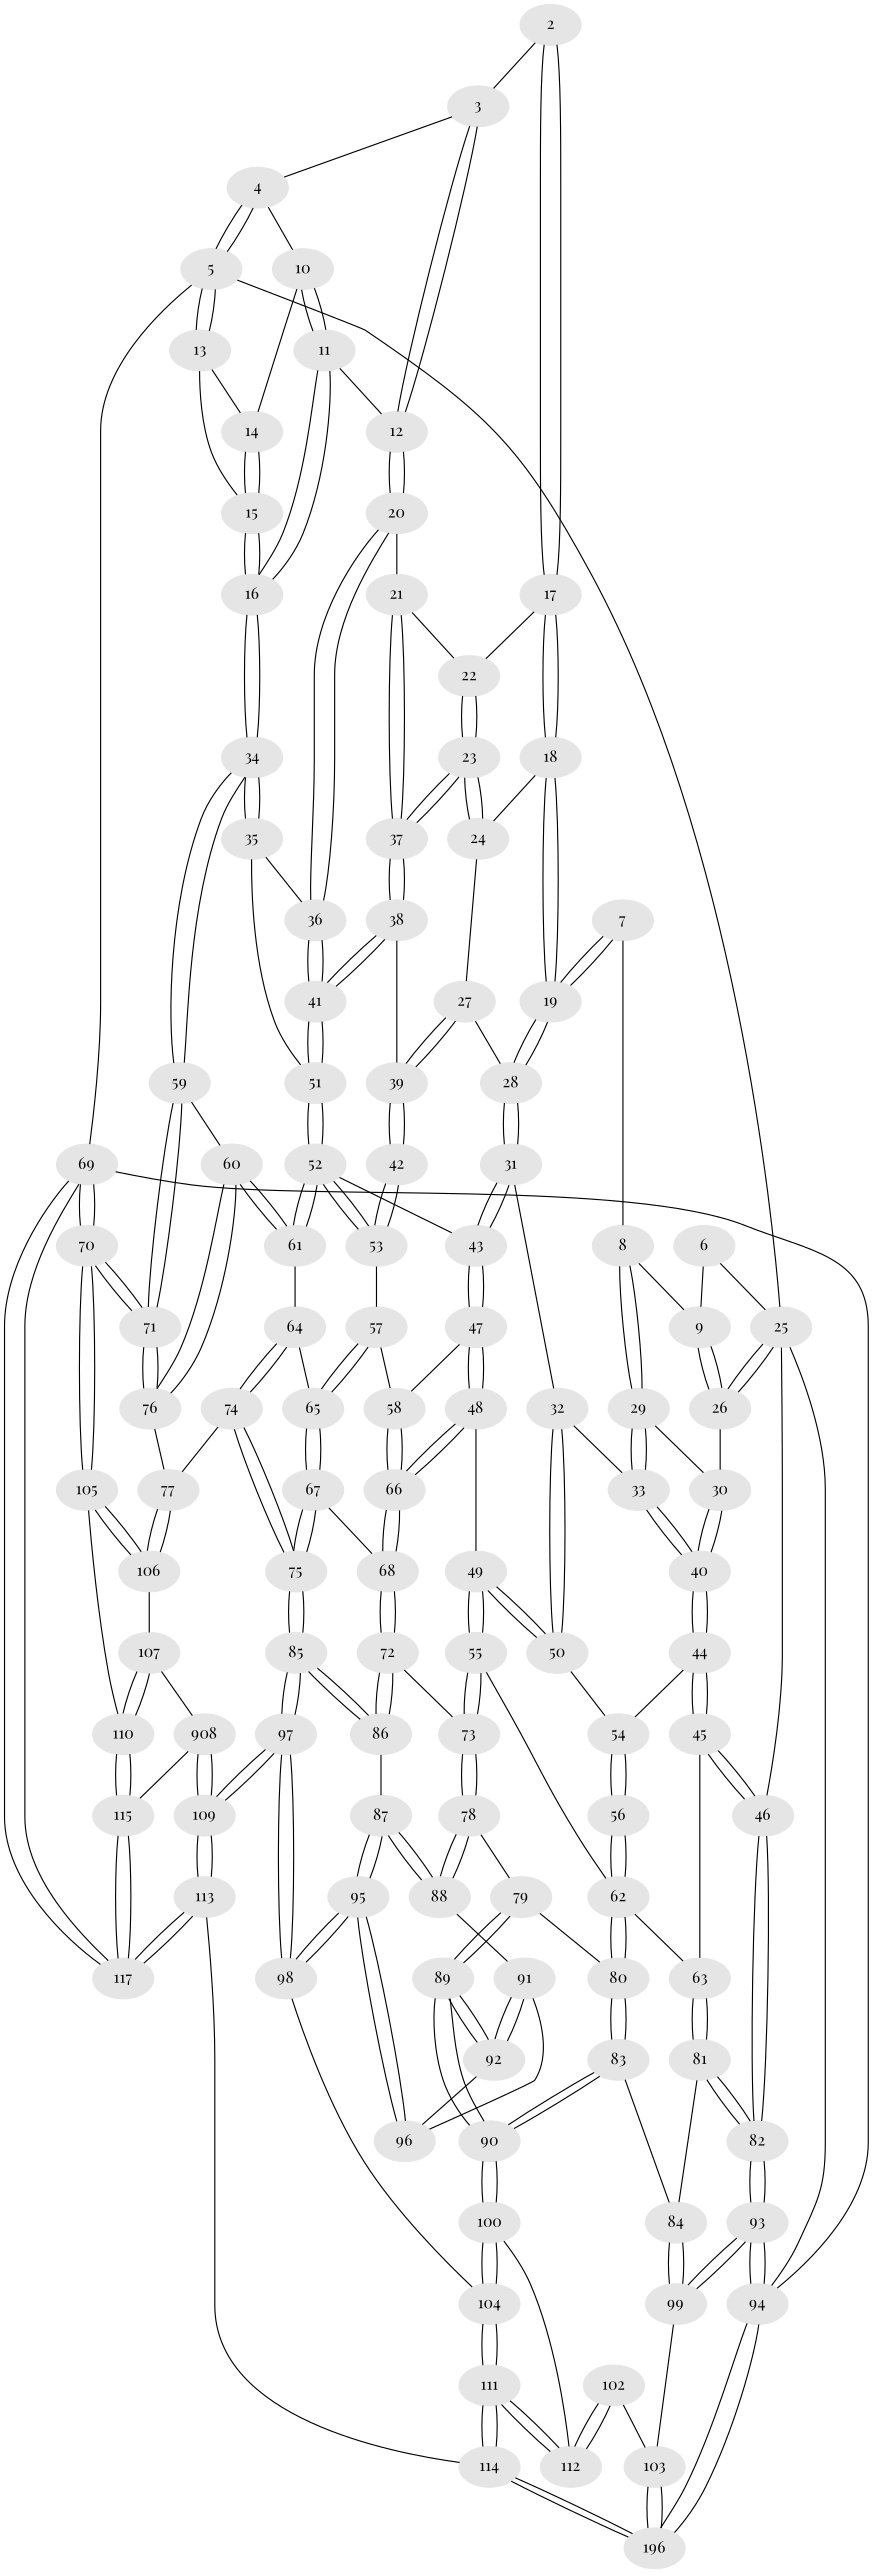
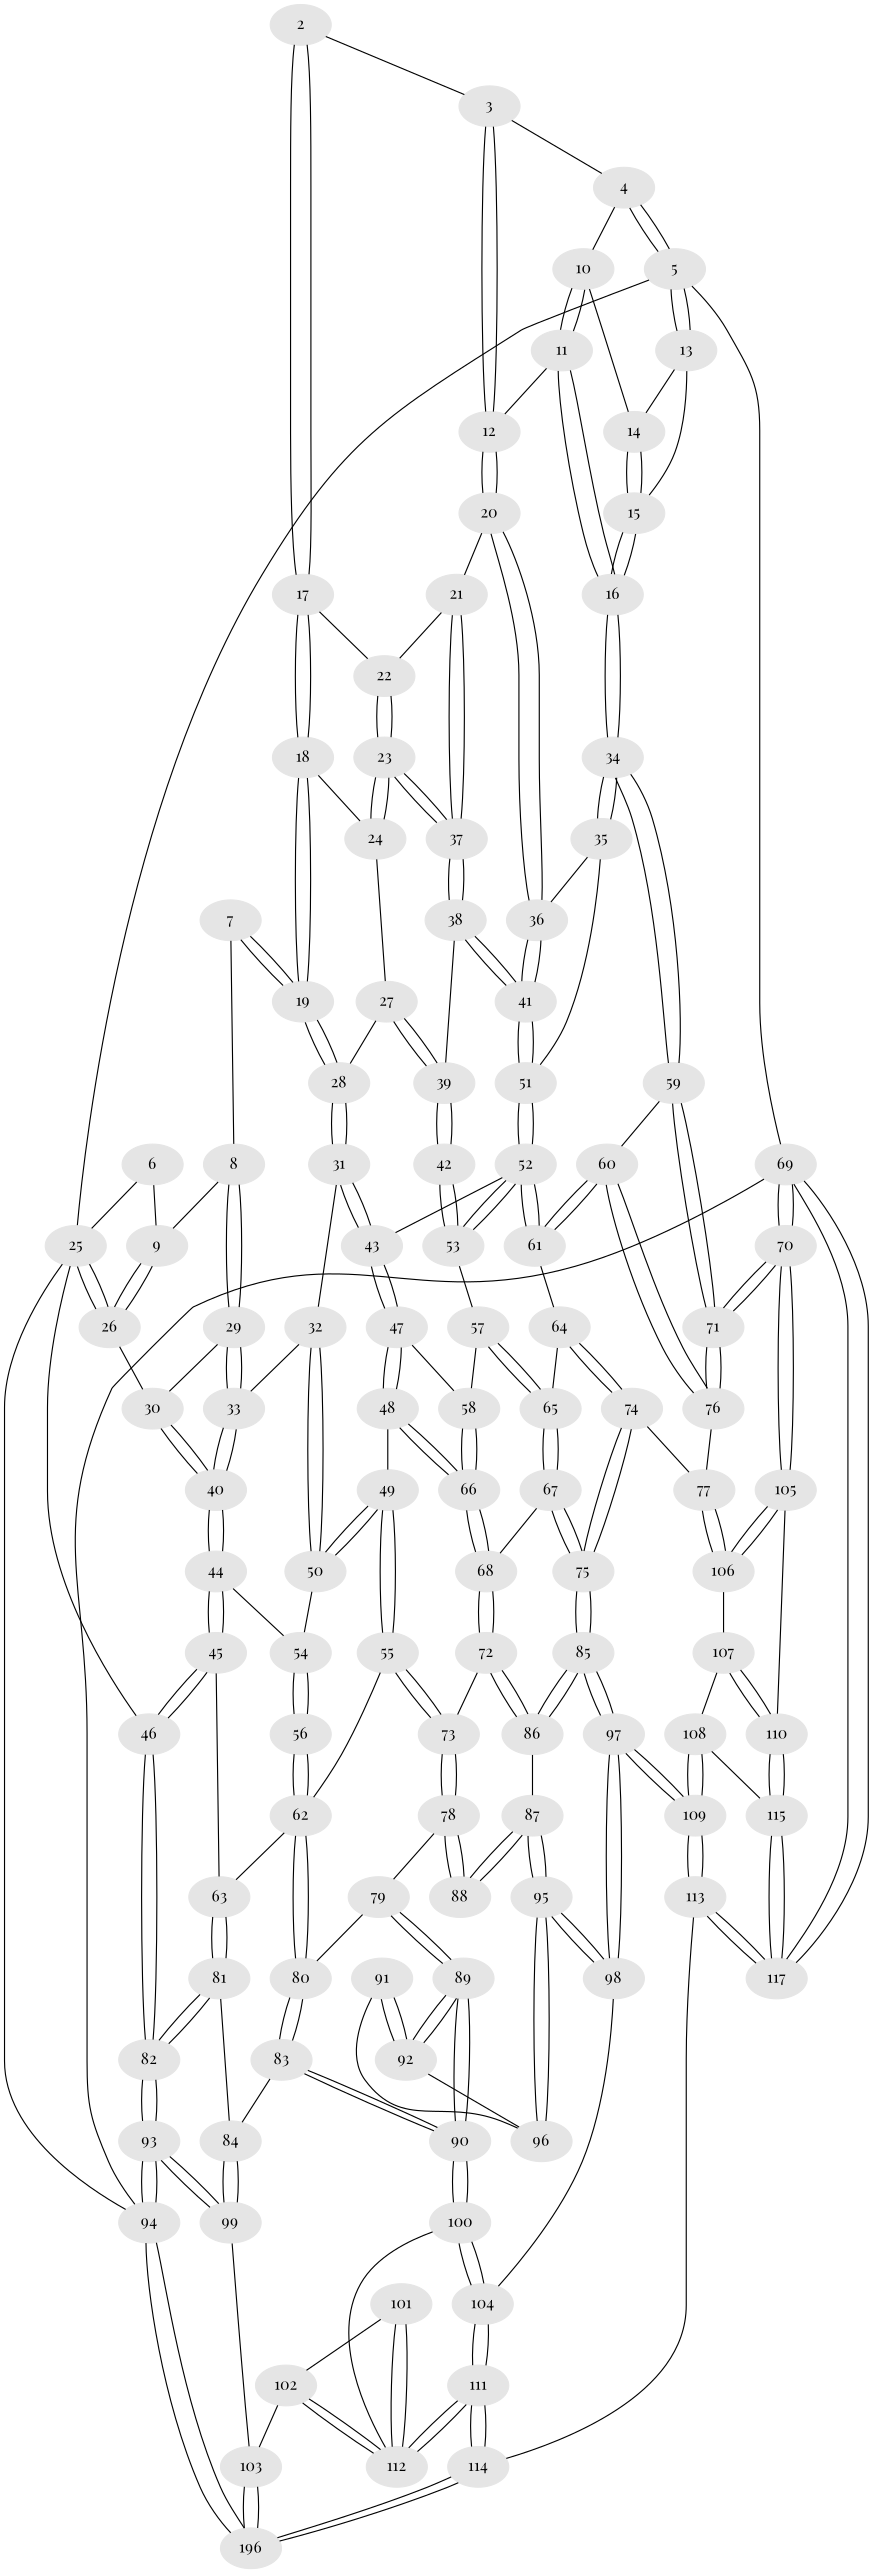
node "908": label "908" -> "108"
edge "88" -- "91": removed
node "101": added
